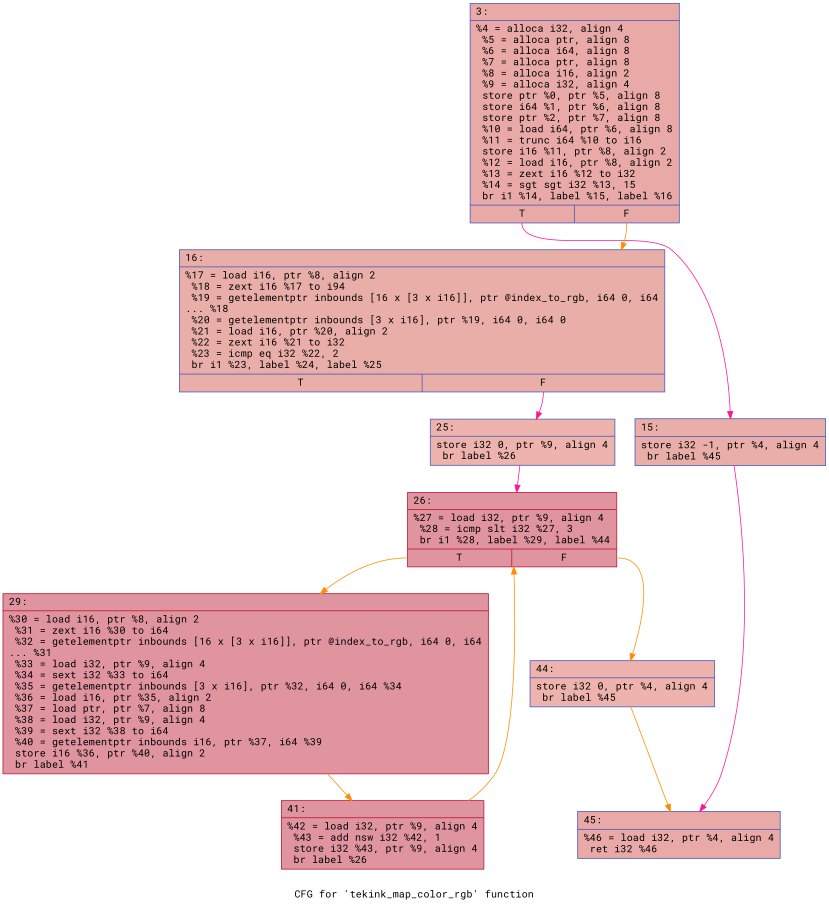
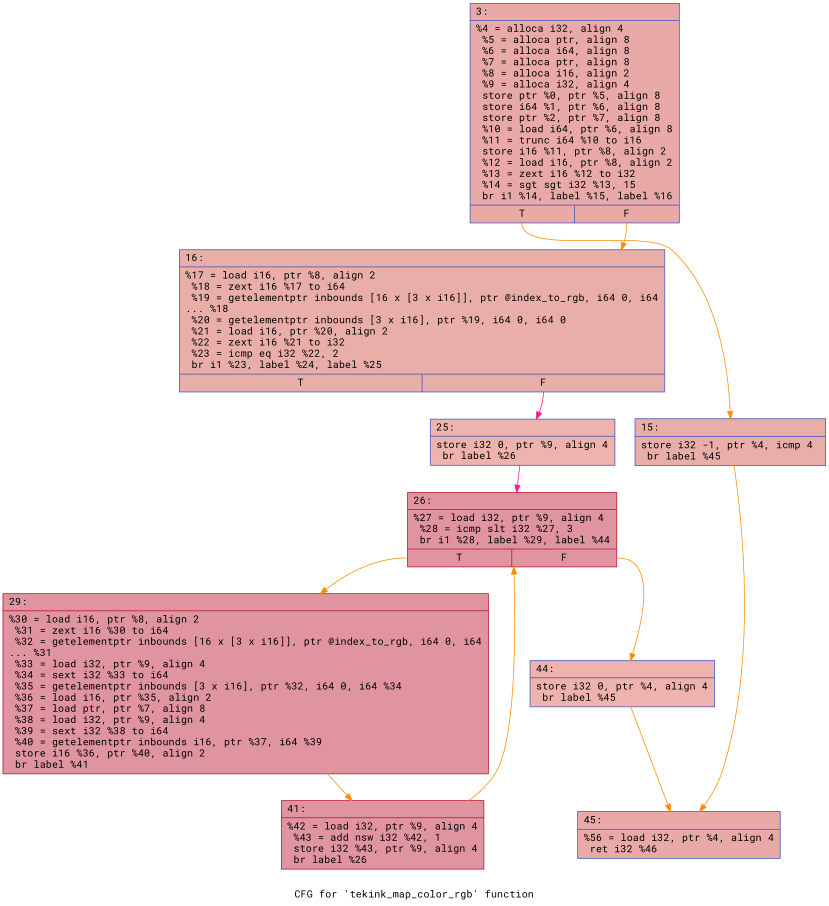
edge "3:" -> "15:": color deeppink -> darkorange
node "16:": text "%18 = zext i16 %17 to i94" -> "%18 = zext i16 %17 to i64"
node "15:": text "store i32 -1, ptr %4, align 4" -> "store i32 -1, ptr %4, icmp 4"
edge "15:" -> "45:": color deeppink -> darkorange
node "45:": text "%46 = load i32, ptr %4, align 4" -> "%56 = load i32, ptr %4, align 4"
